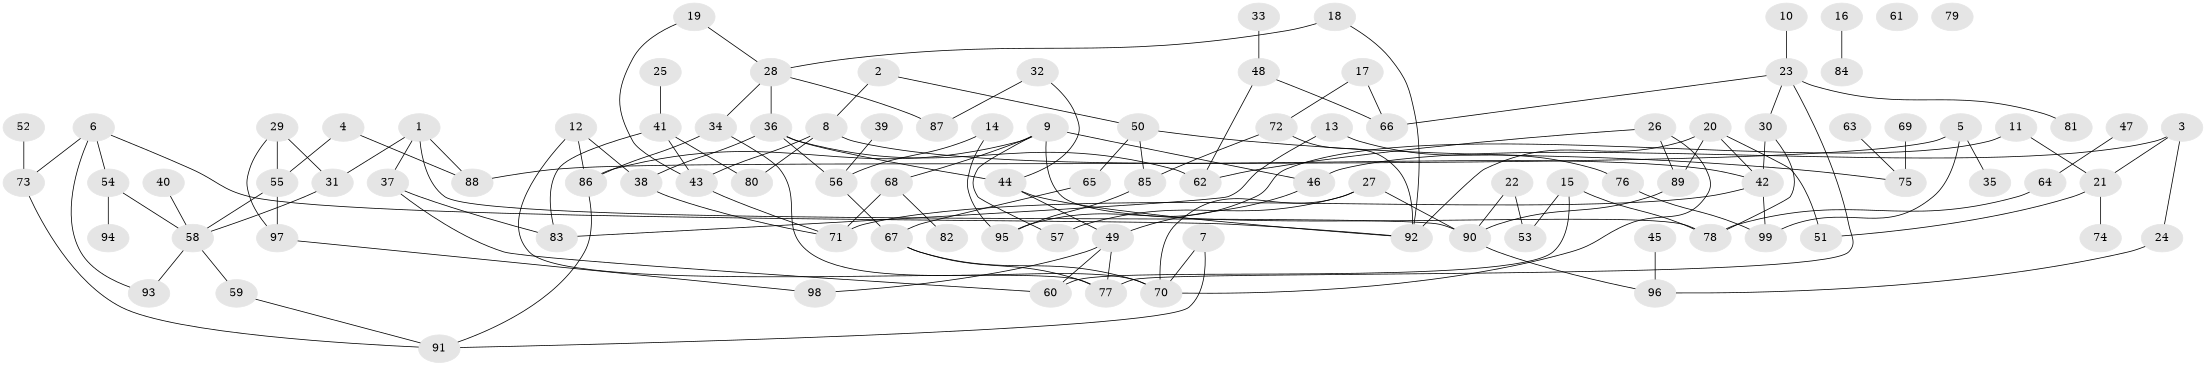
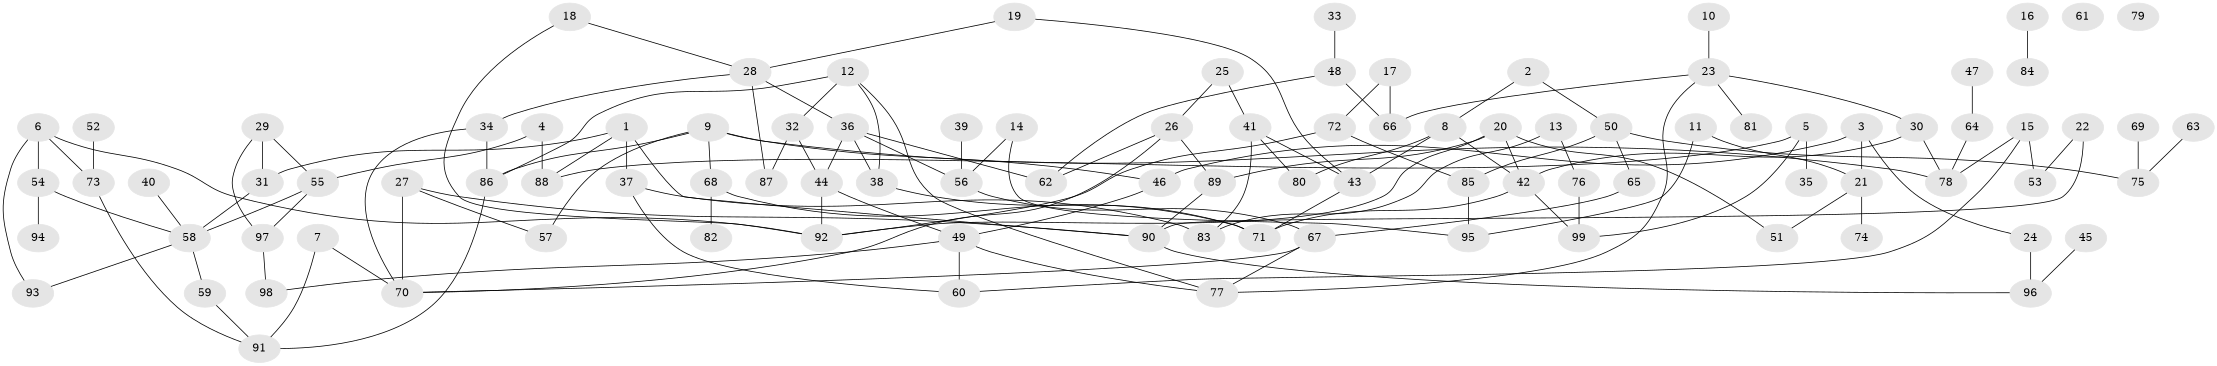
edge "12" -- "32": added
edge "25" -- "26": added
